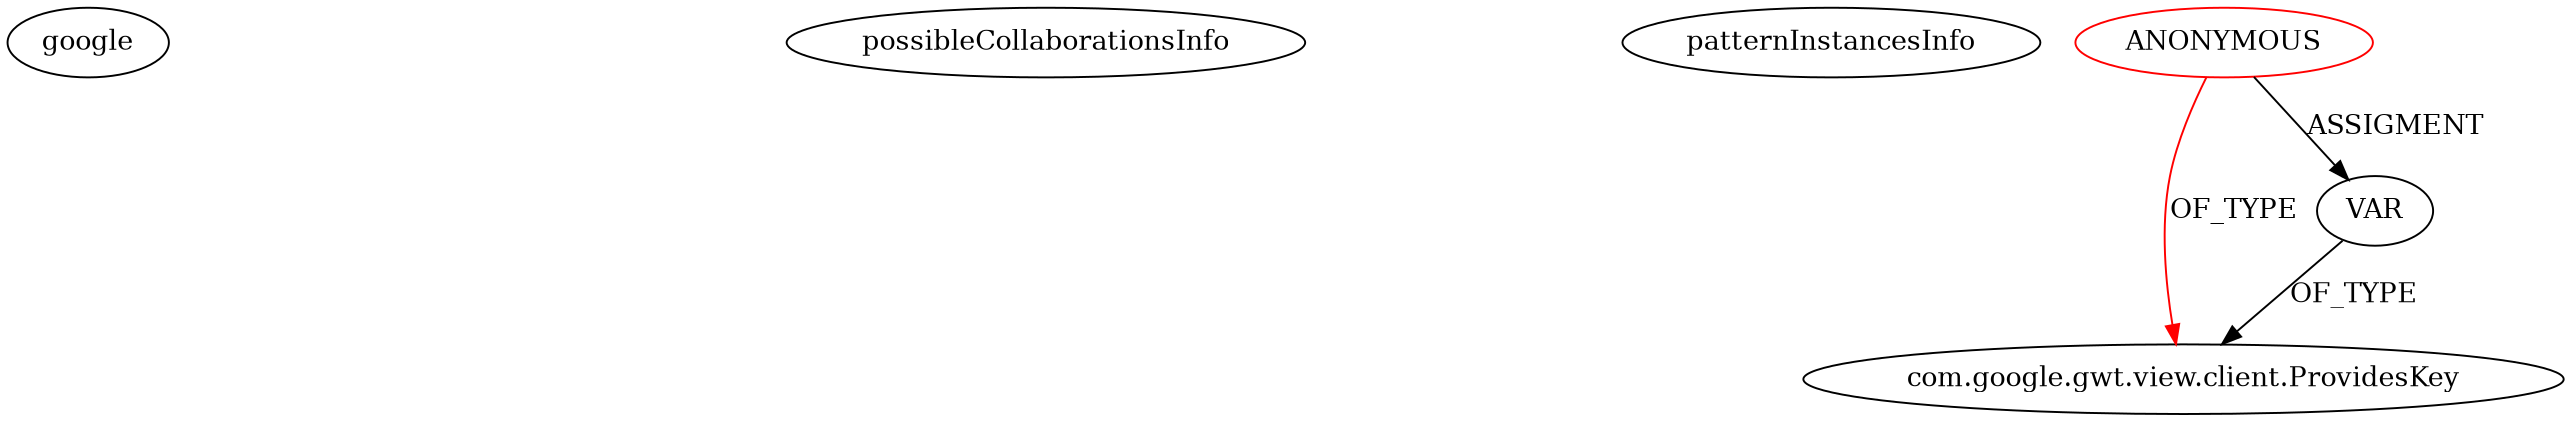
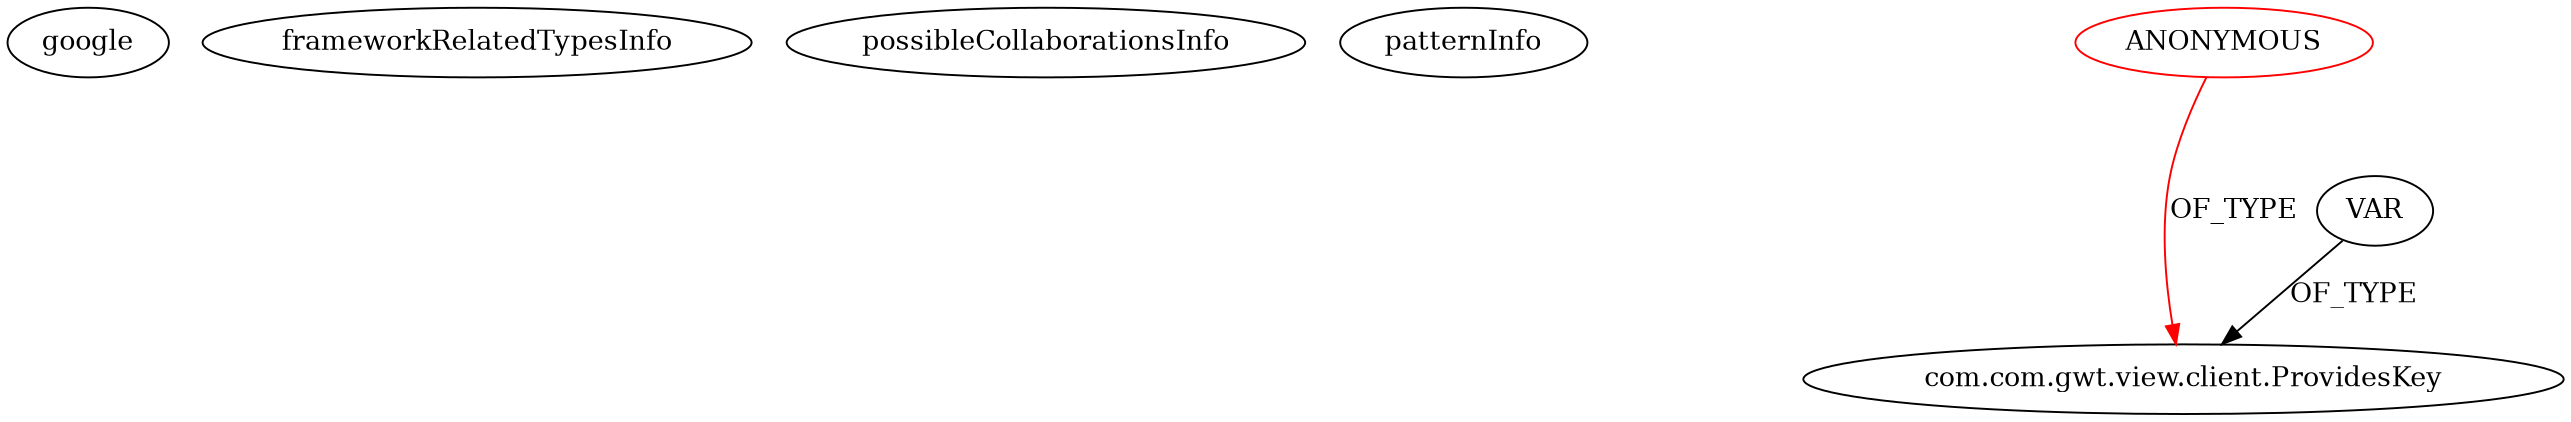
node "frameworkRelatedTypesInfo": added
node "patternInfo": added
node "patternInstancesInfo": removed
edge "ANONYMOUS" -> "VAR": removed, label "ASSIGMENT"
node "com.google.gwt.view.client.ProvidesKey": label "com.google.gwt.view.client.ProvidesKey" -> "com.com.gwt.view.client.ProvidesKey"
